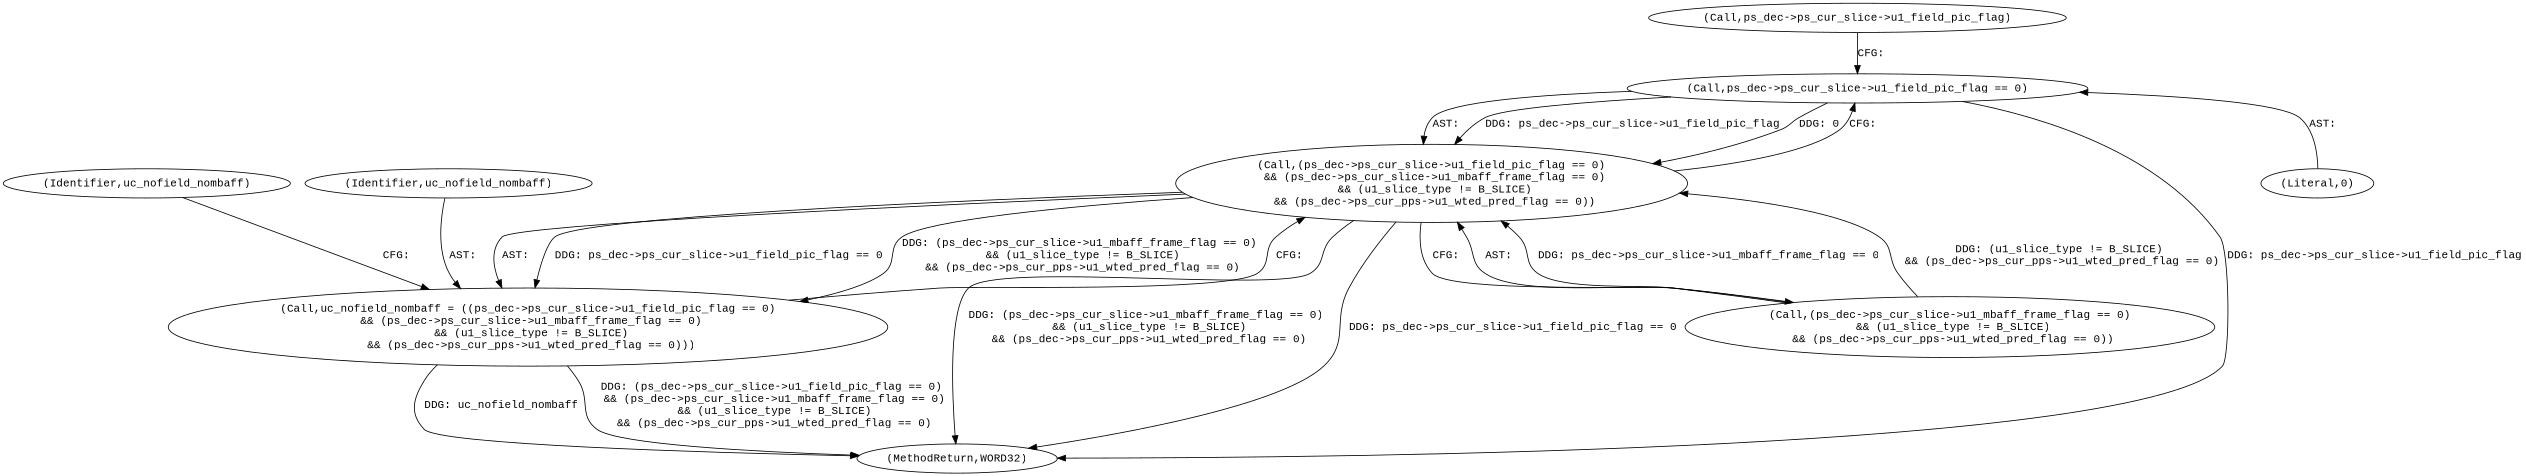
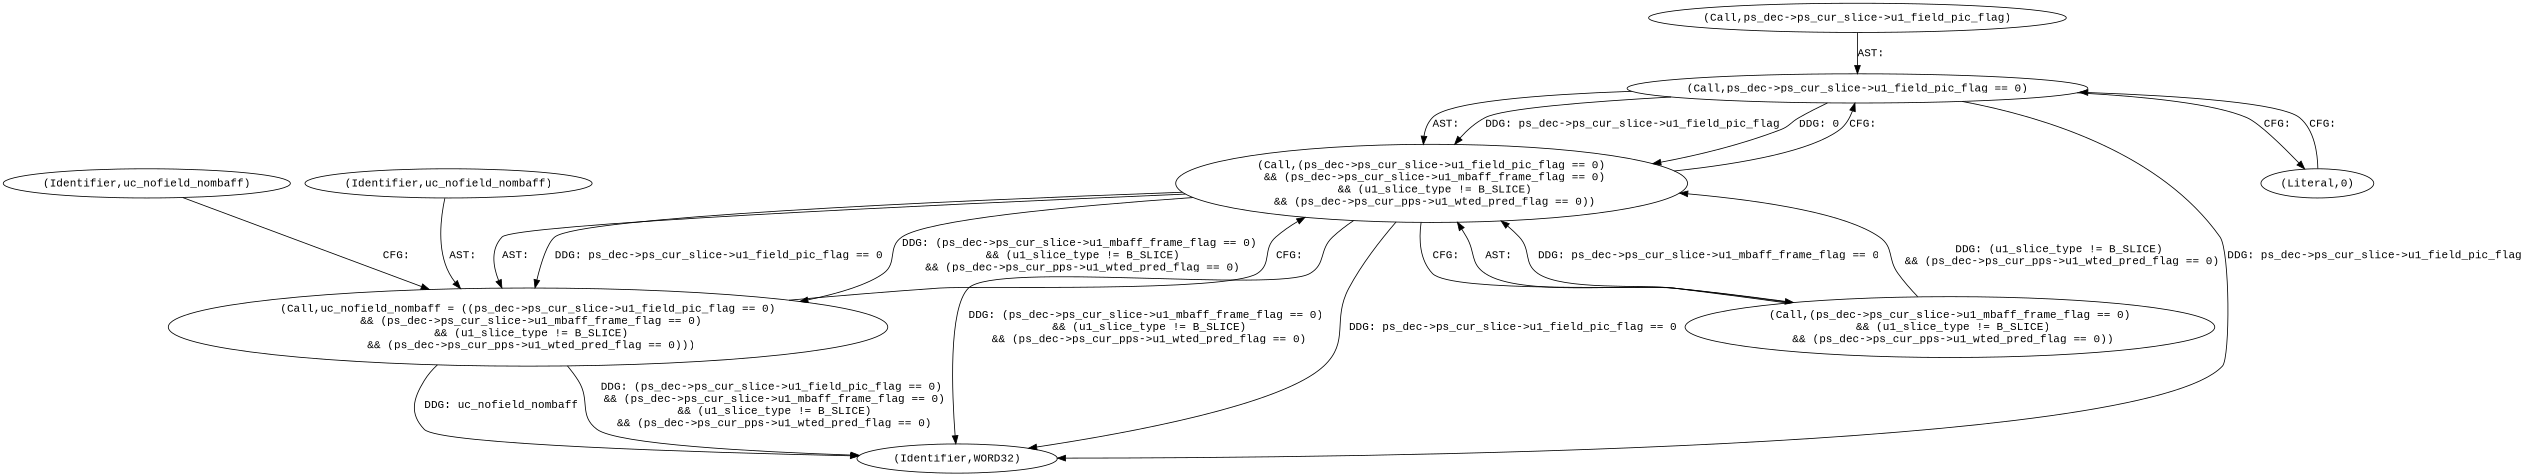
edge "(Call,ps_dec->ps_cur_slice->u1_field_pic_flag)" -> "(Call,ps_dec->ps_cur_slice->u1_field_pic_flag == 0)": label "CFG: " -> "AST: "
edge "(Call,ps_dec->ps_cur_slice->u1_field_pic_flag == 0)" -> "(Literal,0)": added, label "CFG:"
edge "(Literal,0)" -> "(Call,ps_dec->ps_cur_slice->u1_field_pic_flag == 0)": label "AST: " -> "CFG: "
node "(MethodReturn,WORD32)": label "(MethodReturn,WORD32)" -> "(Identifier,WORD32)"
